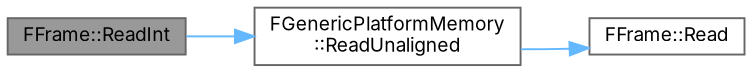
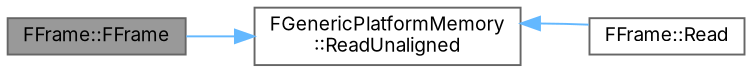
node "FFrame::ReadInt": label "FFrame::ReadInt" -> "FFrame::FFrame"
edge "FGenericPlatformMemory ::ReadUnaligned" -> "FFrame::Read": reversed
